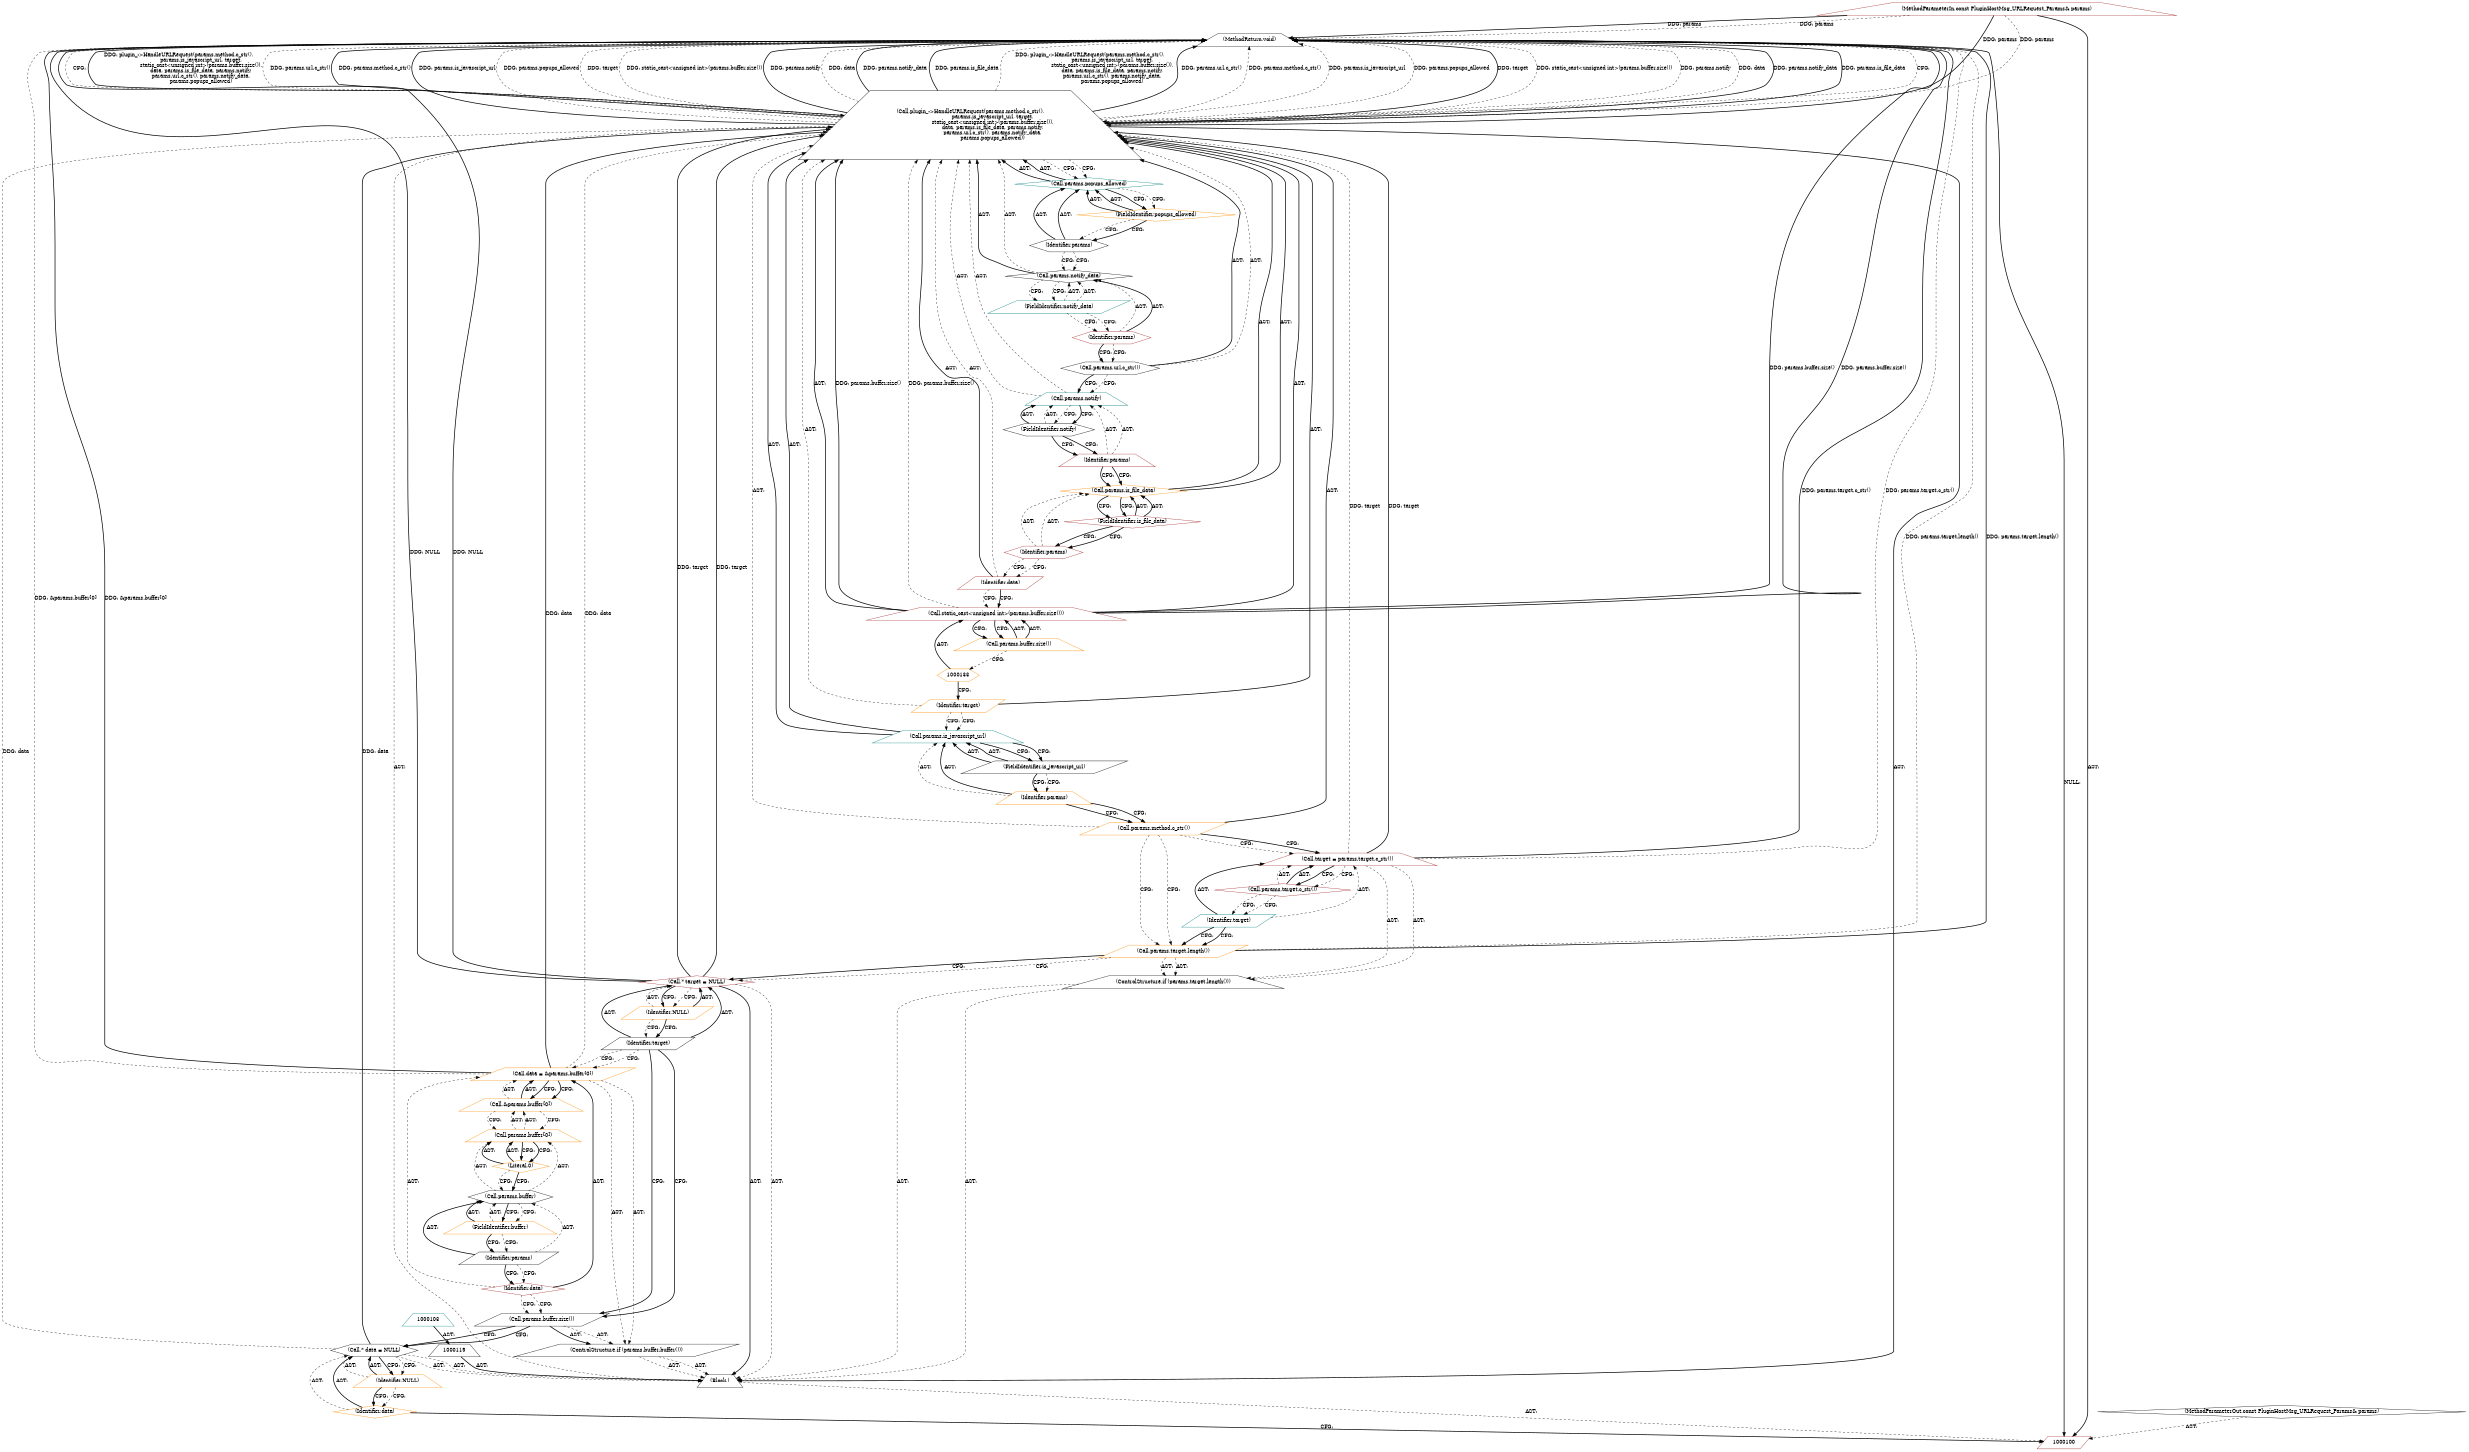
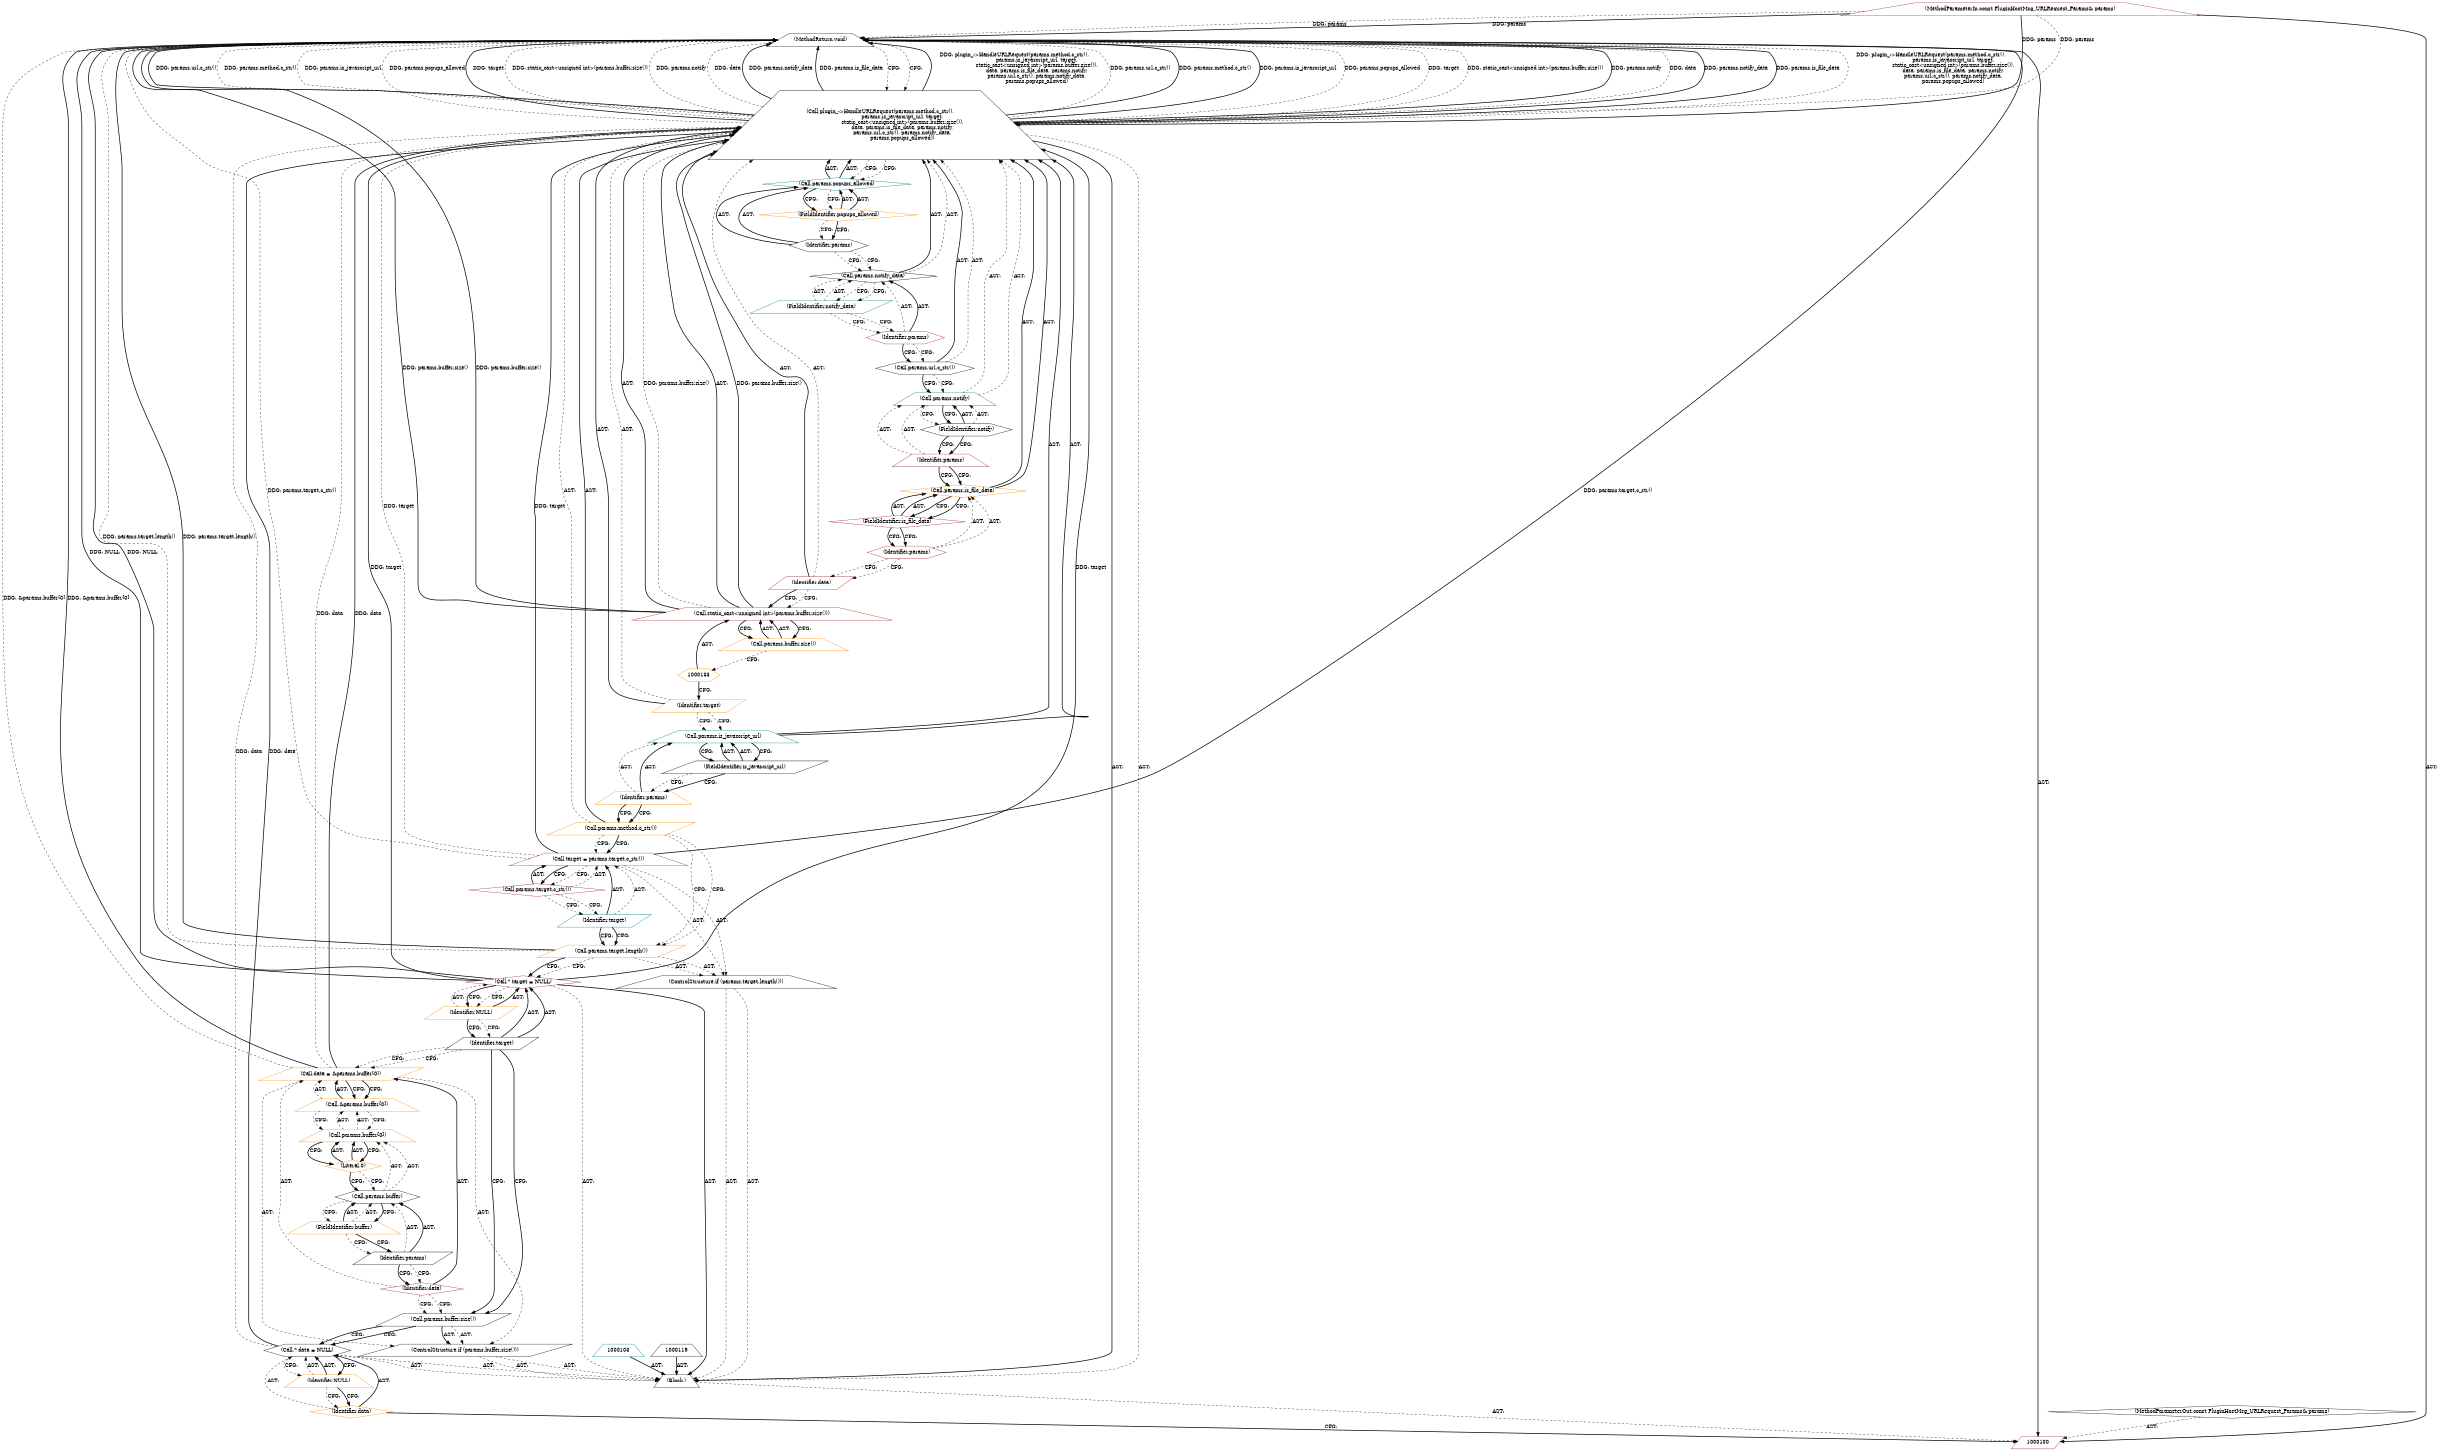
edge "(MethodReturn,void)" -> "1000100": label "NULL: " -> "AST: "
edge "1000103" -> "1000119": now "1000103" -> "(Block,)"
node "(ControlStructure,if (params.buffer.buffer()))": label "(ControlStructure,if (params.buffer.buffer()))" -> "(ControlStructure,if (params.buffer.size()))"
